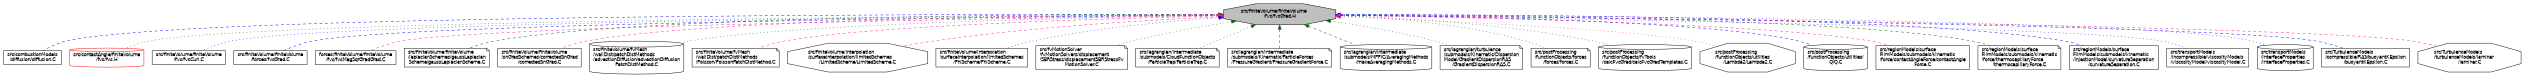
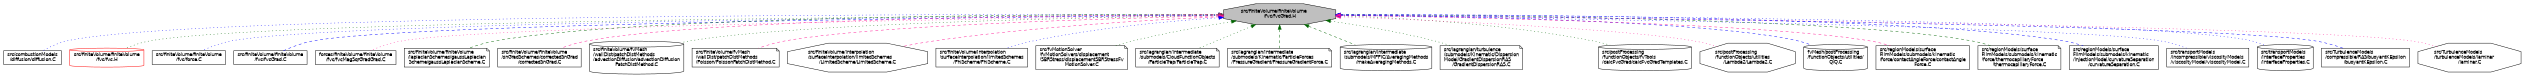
edge "src/combustionModels /diffusion/diffusion.C" -> "src/finiteVolume/finiteVolume /fvc/fvcGrad.H": style dashed -> dotted
edge "src/TurbulenceModels /turbulenceModels/laminar /laminar.C" -> "src/finiteVolume/finiteVolume /fvc/fvcGrad.H": style dashed -> dotted
edge "forces/finiteVolume/finiteVolume /fvc/fvcMagSqrGradGrad.C" -> "src/finiteVolume/finiteVolume /fvc/fvcGrad.H": style dashed -> dotted
node "src/contactAngle/finiteVolume /fvc/fvc.H": label "src/contactAngle/finiteVolume /fvc/fvc.H" -> "src/finiteVolume/finiteVolume /fvc/fvc.H"
node "src/finiteVolume/finiteVolume /fvc/fvcCurl.C": label "src/finiteVolume/finiteVolume /fvc/fvcCurl.C" -> "src/finiteVolume/finiteVolume /fvc/force.C"
node "src/finiteVolume/finiteVolume /forces/fvcGrad.C": label "src/finiteVolume/finiteVolume /forces/fvcGrad.C" -> "src/finiteVolume/finiteVolume /fvc/fvcGrad.C"
node "src/postProcessing /functionObjects/forces /forces/forces.C": removed
node "src/postProcessing /functionObjects/utilities/ Q/Q.C": label "src/postProcessing /functionObjects/utilities/ Q/Q.C" -> "fvMesh/postProcessing /functionObjects/utilities/ Q/Q.C"
